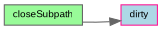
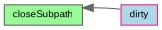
edge "closeSubpath" -> "dirty": reversed
